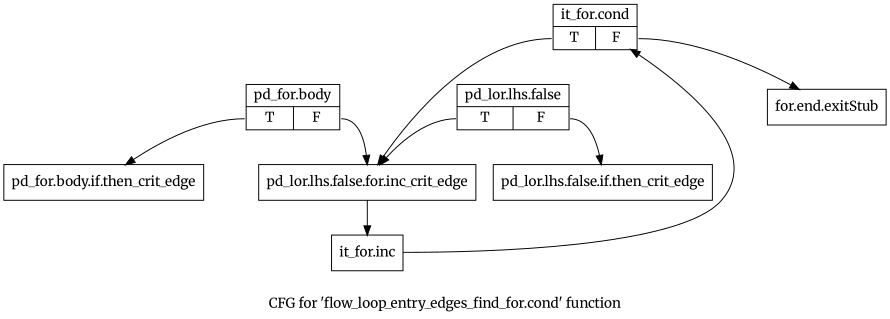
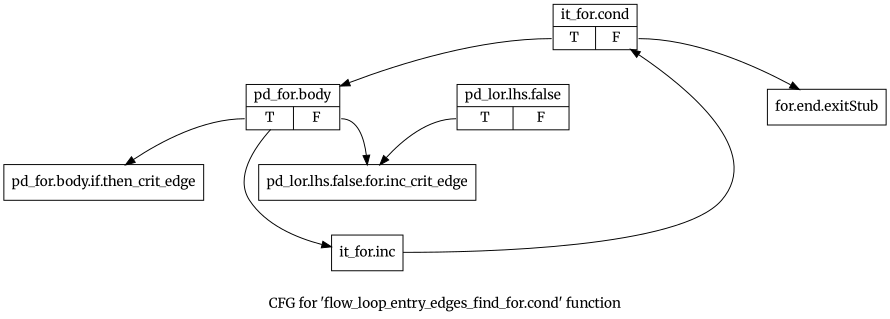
edge "it_for.cond" -> "pd_lor.lhs.false.for.inc_crit_edge": now "it_for.cond" -> "pd_for.body"
node "pd_lor.lhs.false.if.then_crit_edge": removed
edge "pd_lor.lhs.false.for.inc_crit_edge" -> "it_for.inc": now "pd_for.body" -> "it_for.inc"
